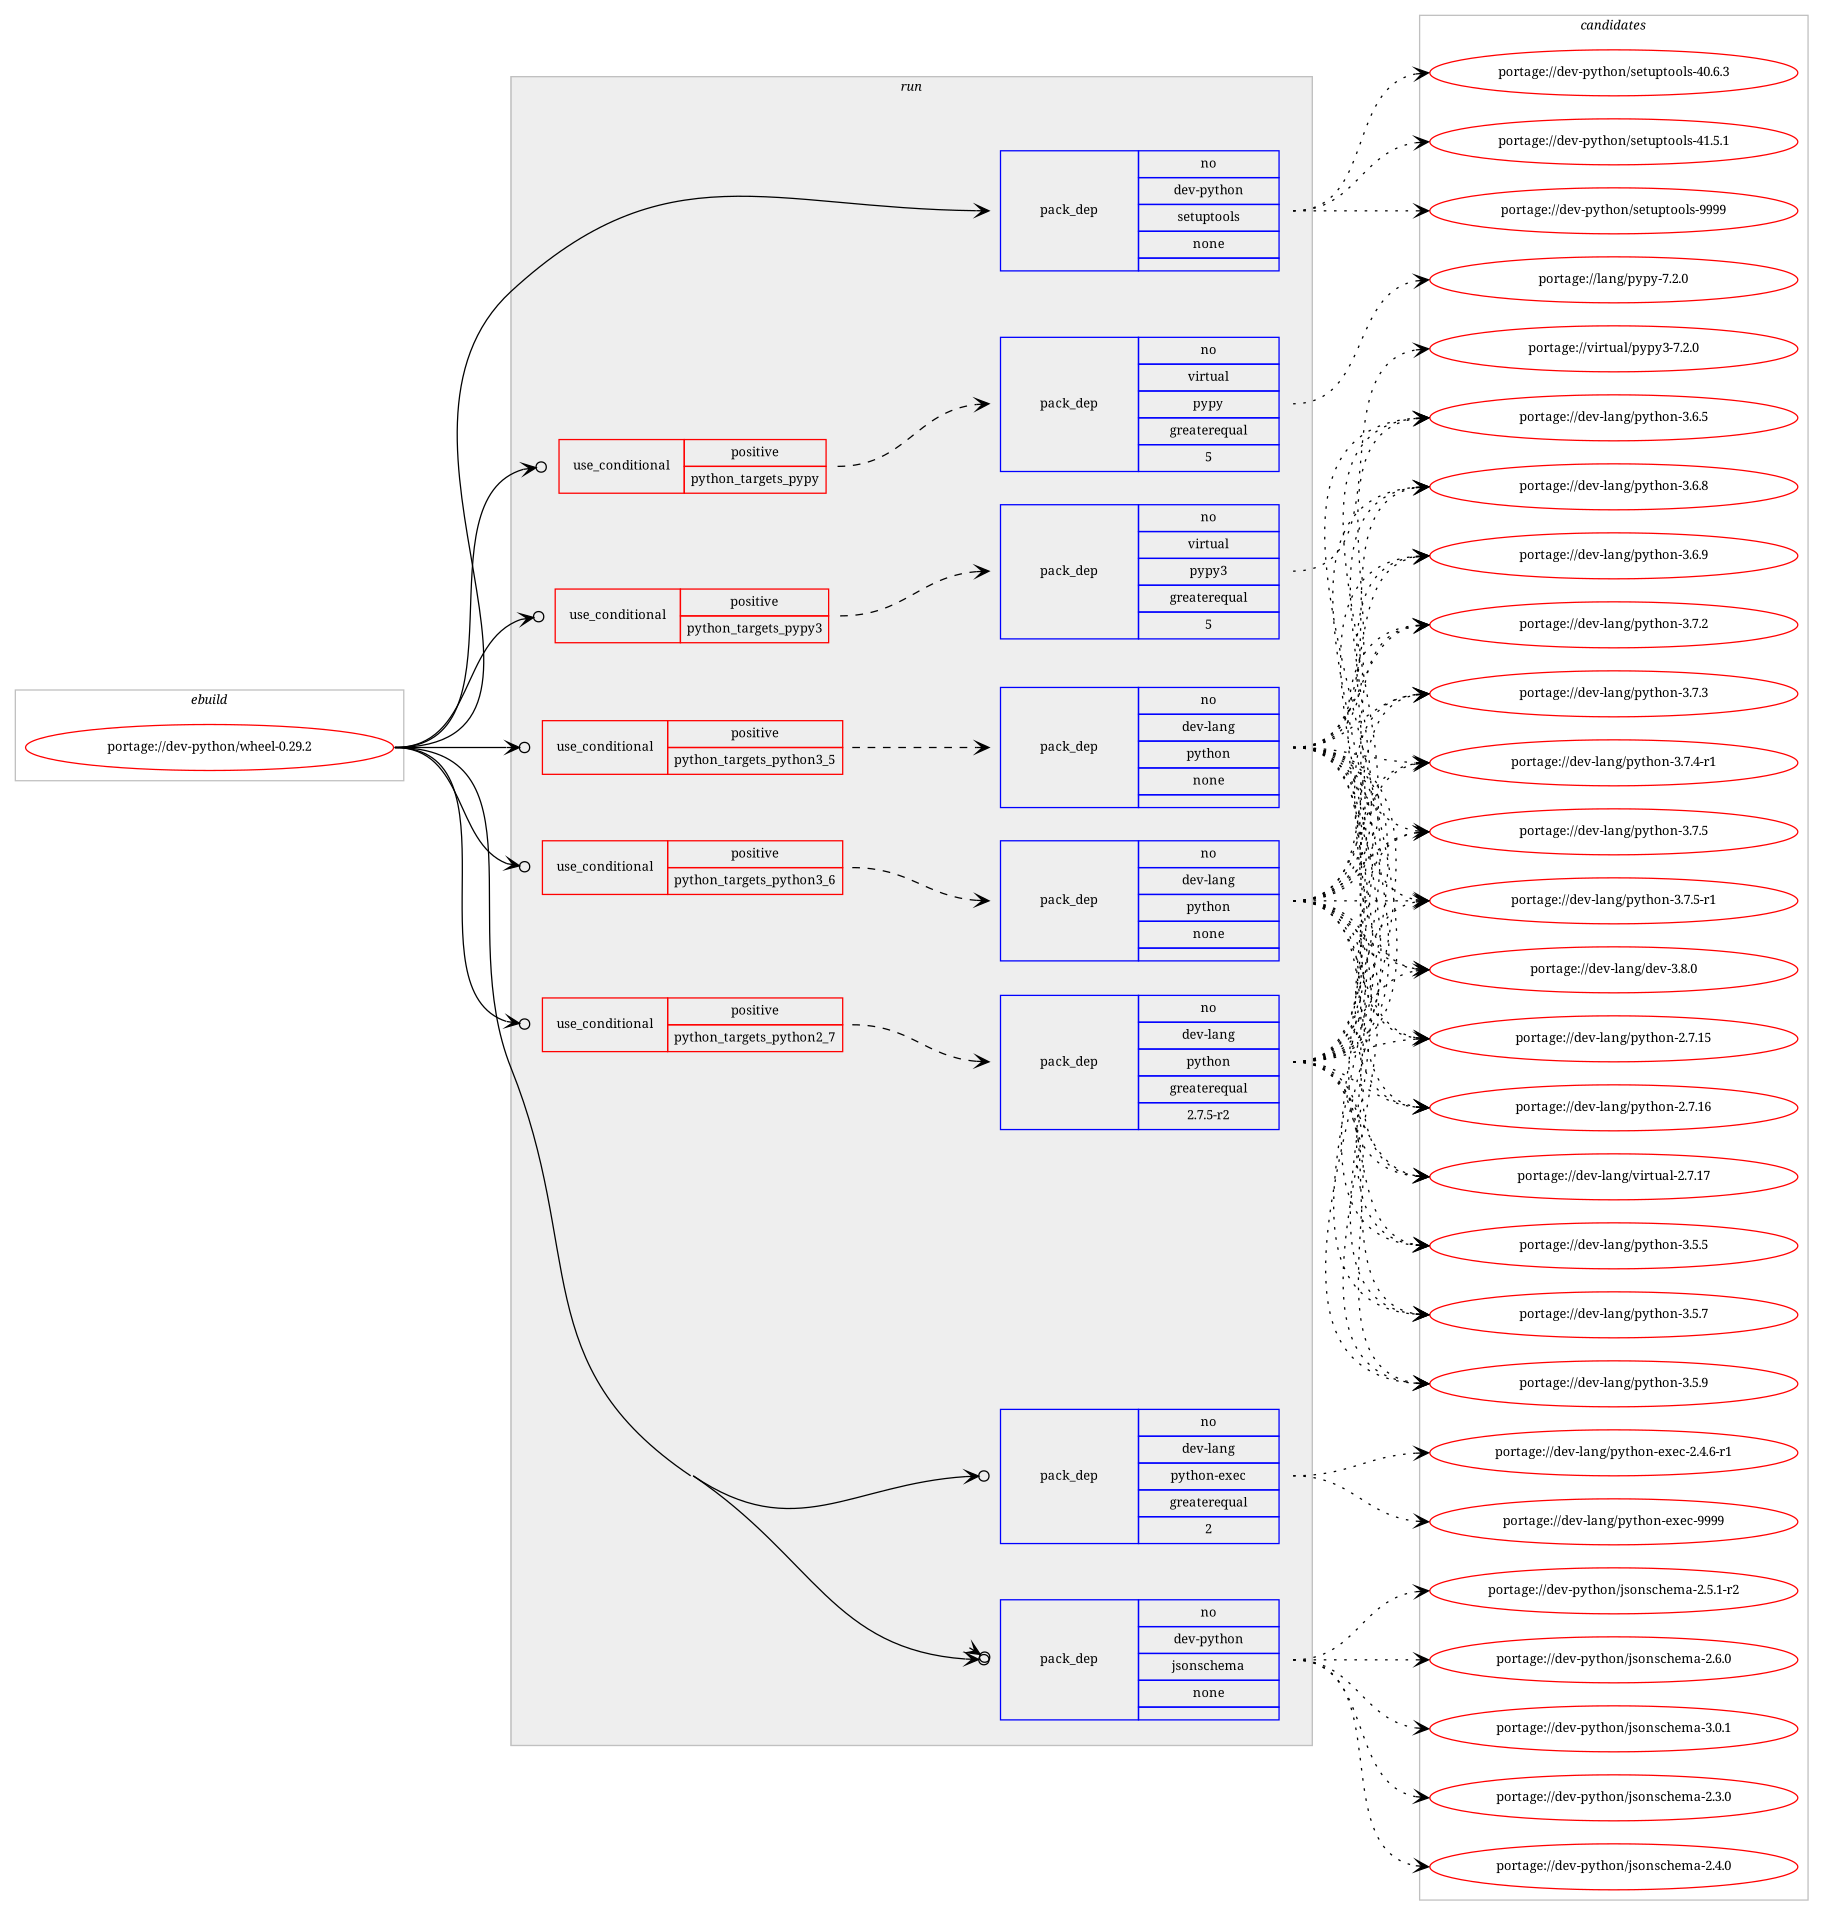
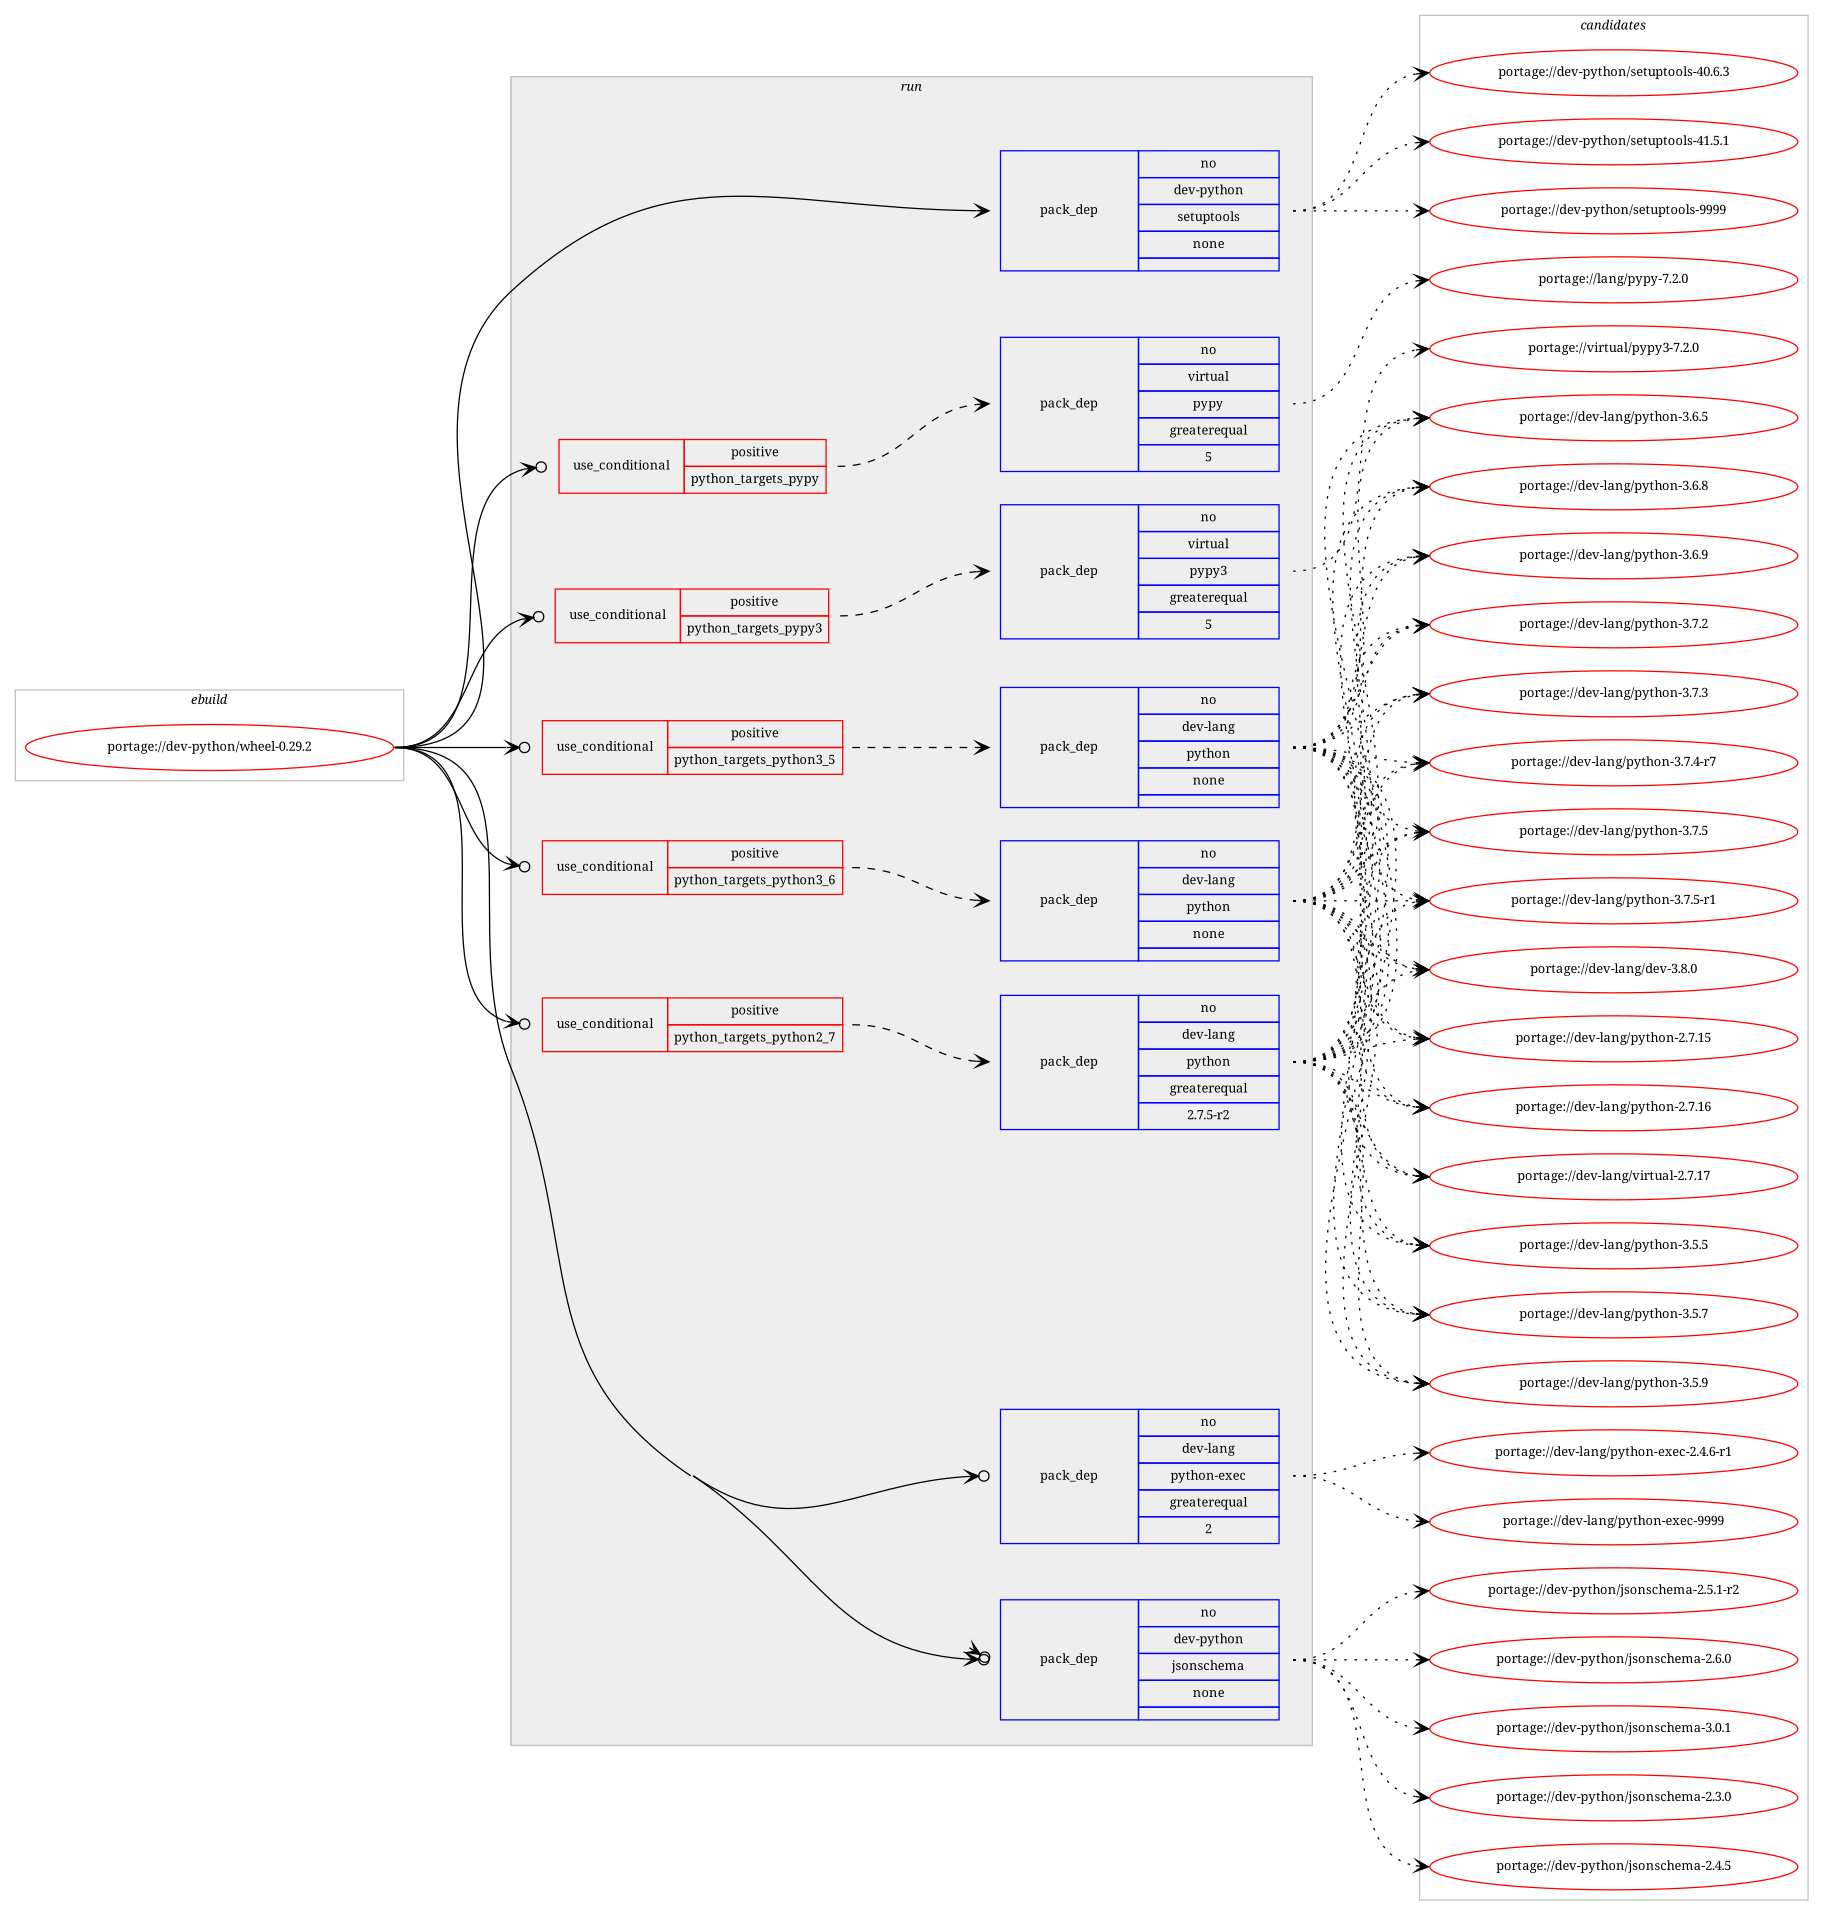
node "portage://dev-lang/python-3.7.4-r1": label "portage://dev-lang/python-3.7.4-r1" -> "portage://dev-lang/python-3.7.4-r7"
node "portage://dev-python/jsonschema-2.4.0": label "portage://dev-python/jsonschema-2.4.0" -> "portage://dev-python/jsonschema-2.4.5"
